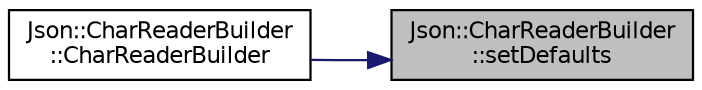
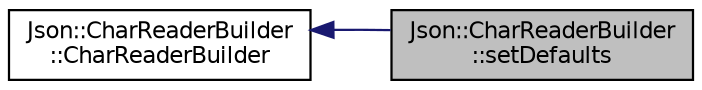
edge "Json::CharReaderBuilder ::CharReaderBuilder" -> "Json::CharReaderBuilder ::setDefaults": reversed
